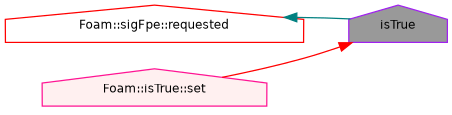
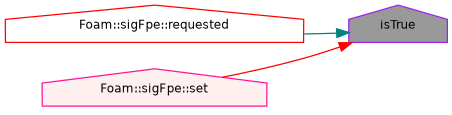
edge "isTrue" -> "Foam::sigFpe::requested": reversed
node "Foam::isTrue::set": label "Foam::isTrue::set" -> "Foam::sigFpe::set"
